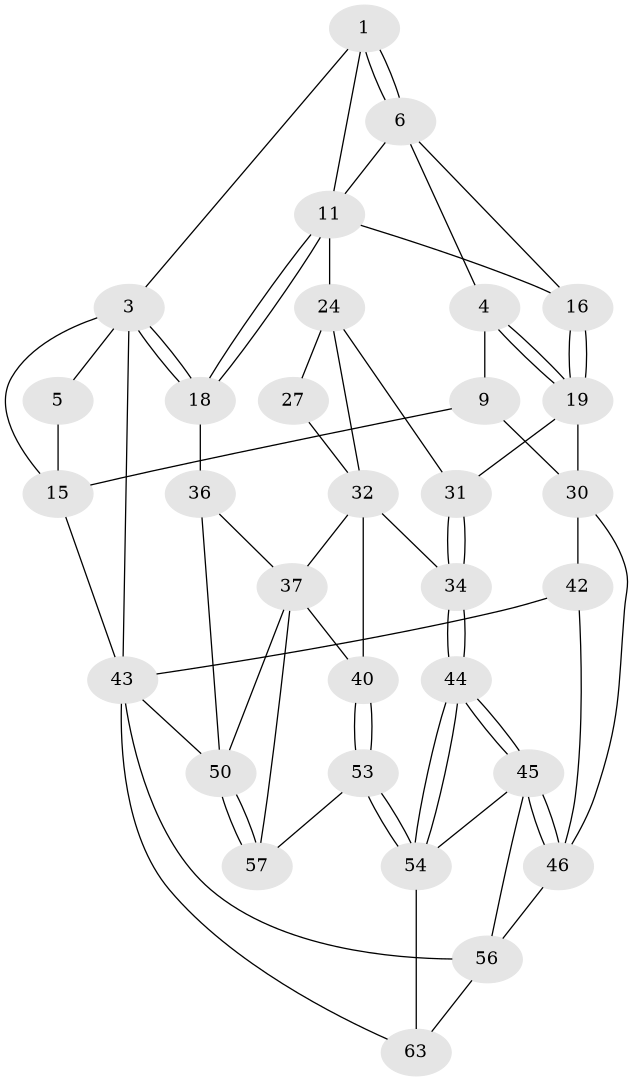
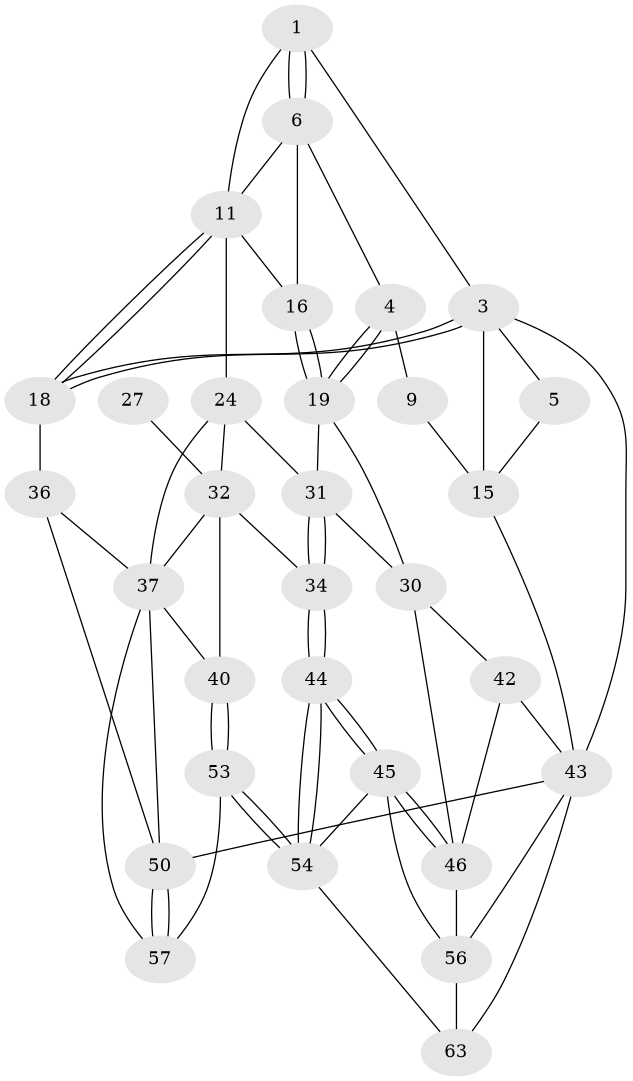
edge "24" -- "27": now "24" -- "37"
edge "9" -- "30": now "31" -- "30"
